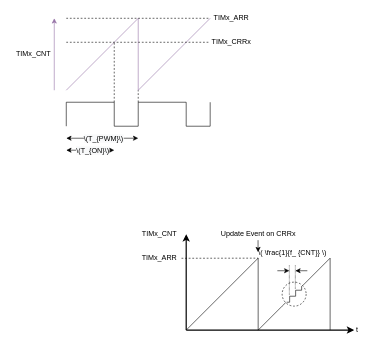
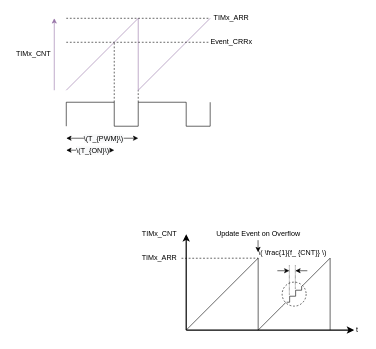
node "TIMx_CRRx": label "TIMx_CRRx" -> "Event_CRRx"
node "Update Event on CRRx": label "Update Event on CRRx" -> "Update Event on Overflow"
